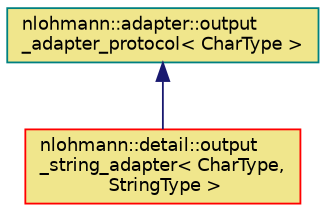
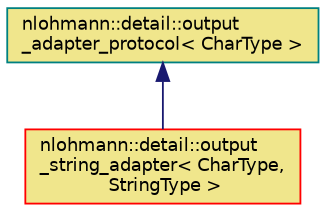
node "nlohmann::adapter::output _adapter_protocol< CharType >": label "nlohmann::adapter::output _adapter_protocol< CharType >" -> "nlohmann::detail::output _adapter_protocol< CharType >"
